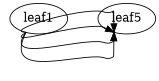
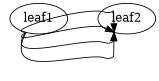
node "leaf5": label "leaf5" -> "leaf2"
